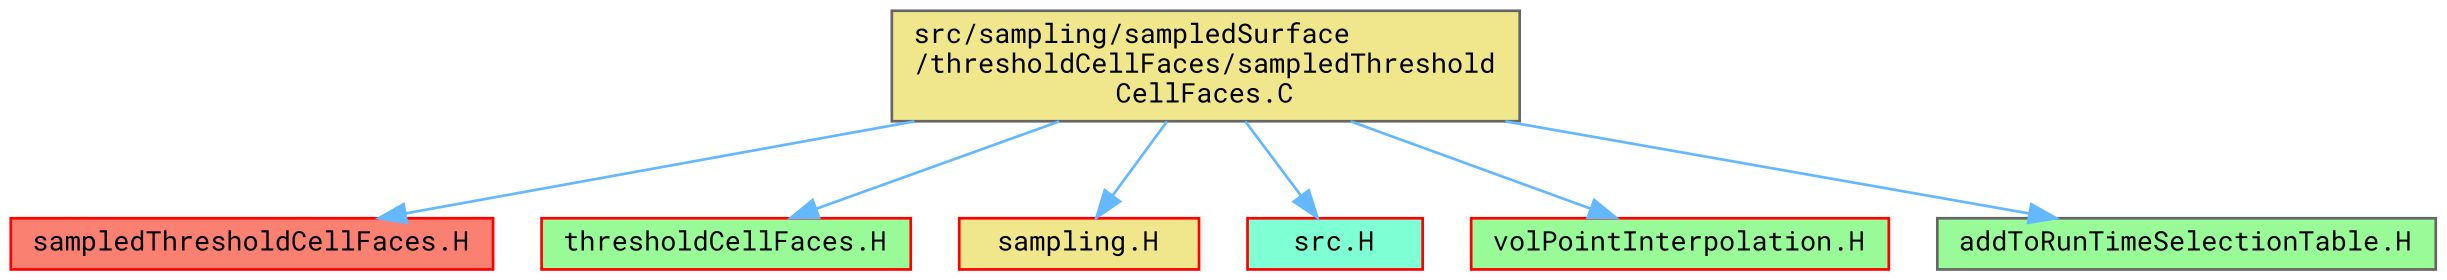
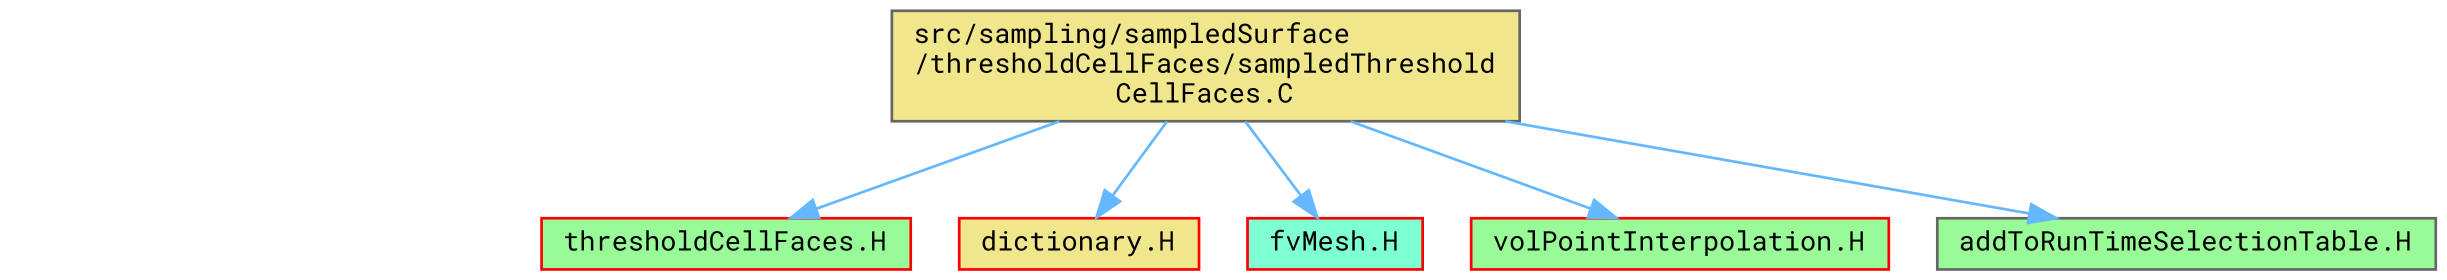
node "sampledThresholdCellFaces.H": removed
node "sampling.H": label "sampling.H" -> "dictionary.H"
node "src.H": label "src.H" -> "fvMesh.H"
